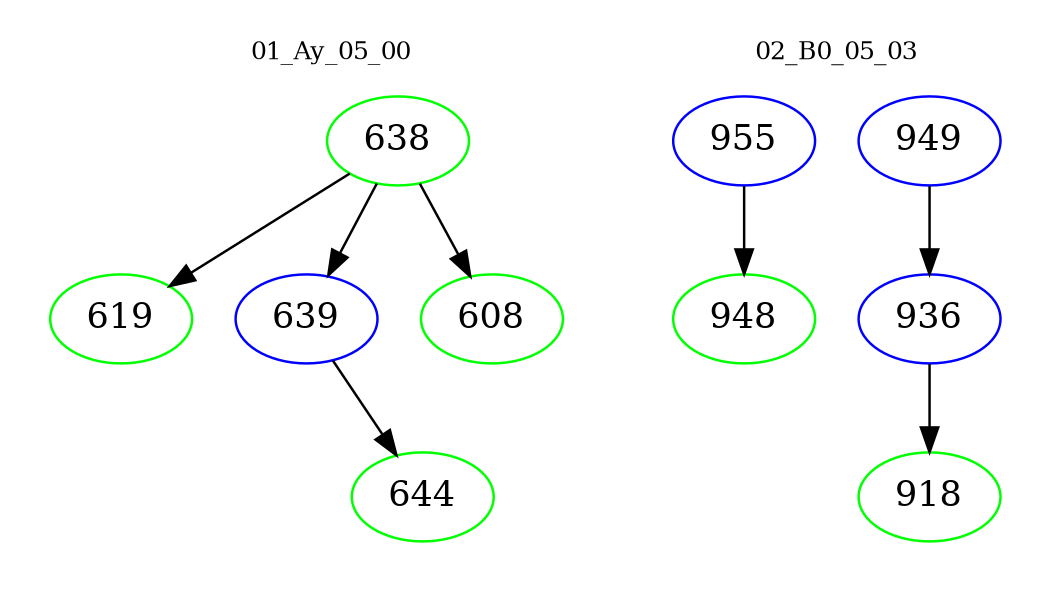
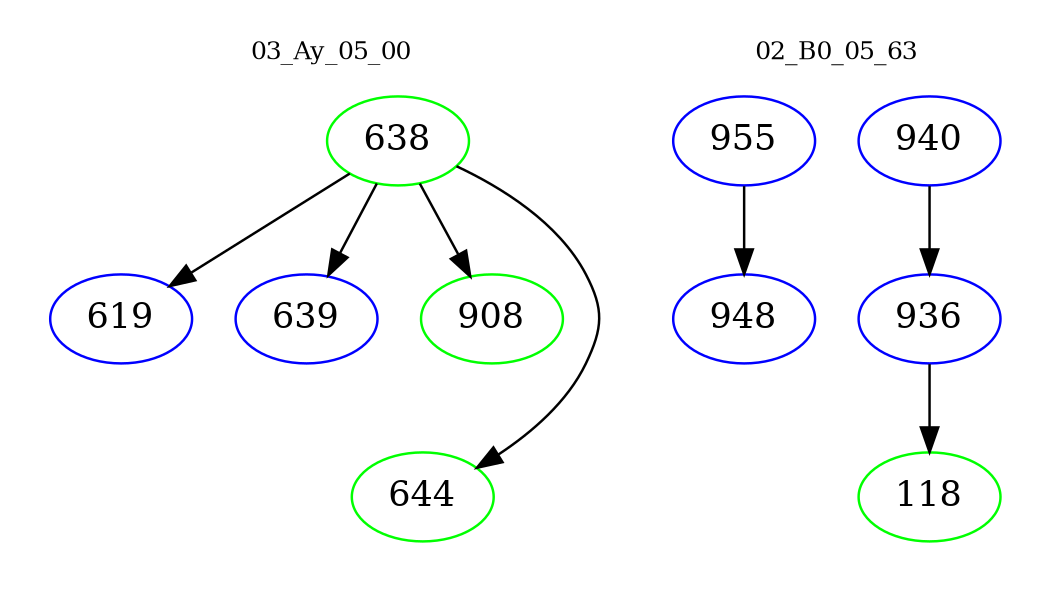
cluster "01_Ay_05_00": label "01_Ay_05_00" -> "03_Ay_05_00"
cluster "02_B0_05_03": label "02_B0_05_03" -> "02_B0_05_63"
node "949": label "949" -> "940"
node "619": color green -> blue
node "608": label "608" -> "908"
node "948": color green -> blue
edge "639" -> "644": now "638" -> "644"
node "918": label "918" -> "118"
